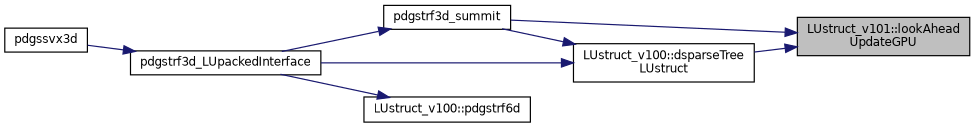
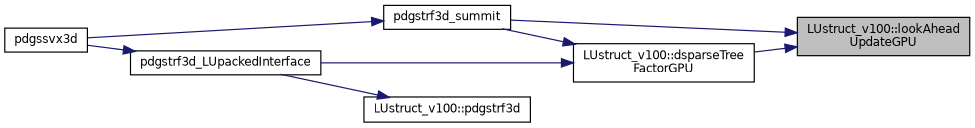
node "LUstruct_v101::lookAhead UpdateGPU": label "LUstruct_v101::lookAhead UpdateGPU" -> "LUstruct_v100::lookAhead UpdateGPU"
edge "pdgstrf3d_LUpackedInterface" -> "pdgstrf3d_summit": now "pdgssvx3d" -> "pdgstrf3d_summit"
node "LUstruct_v100::dsparseTree LUstruct": label "LUstruct_v100::dsparseTree LUstruct" -> "LUstruct_v100::dsparseTree FactorGPU"
node "LUstruct_v100::pdgstrf6d": label "LUstruct_v100::pdgstrf6d" -> "LUstruct_v100::pdgstrf3d"
